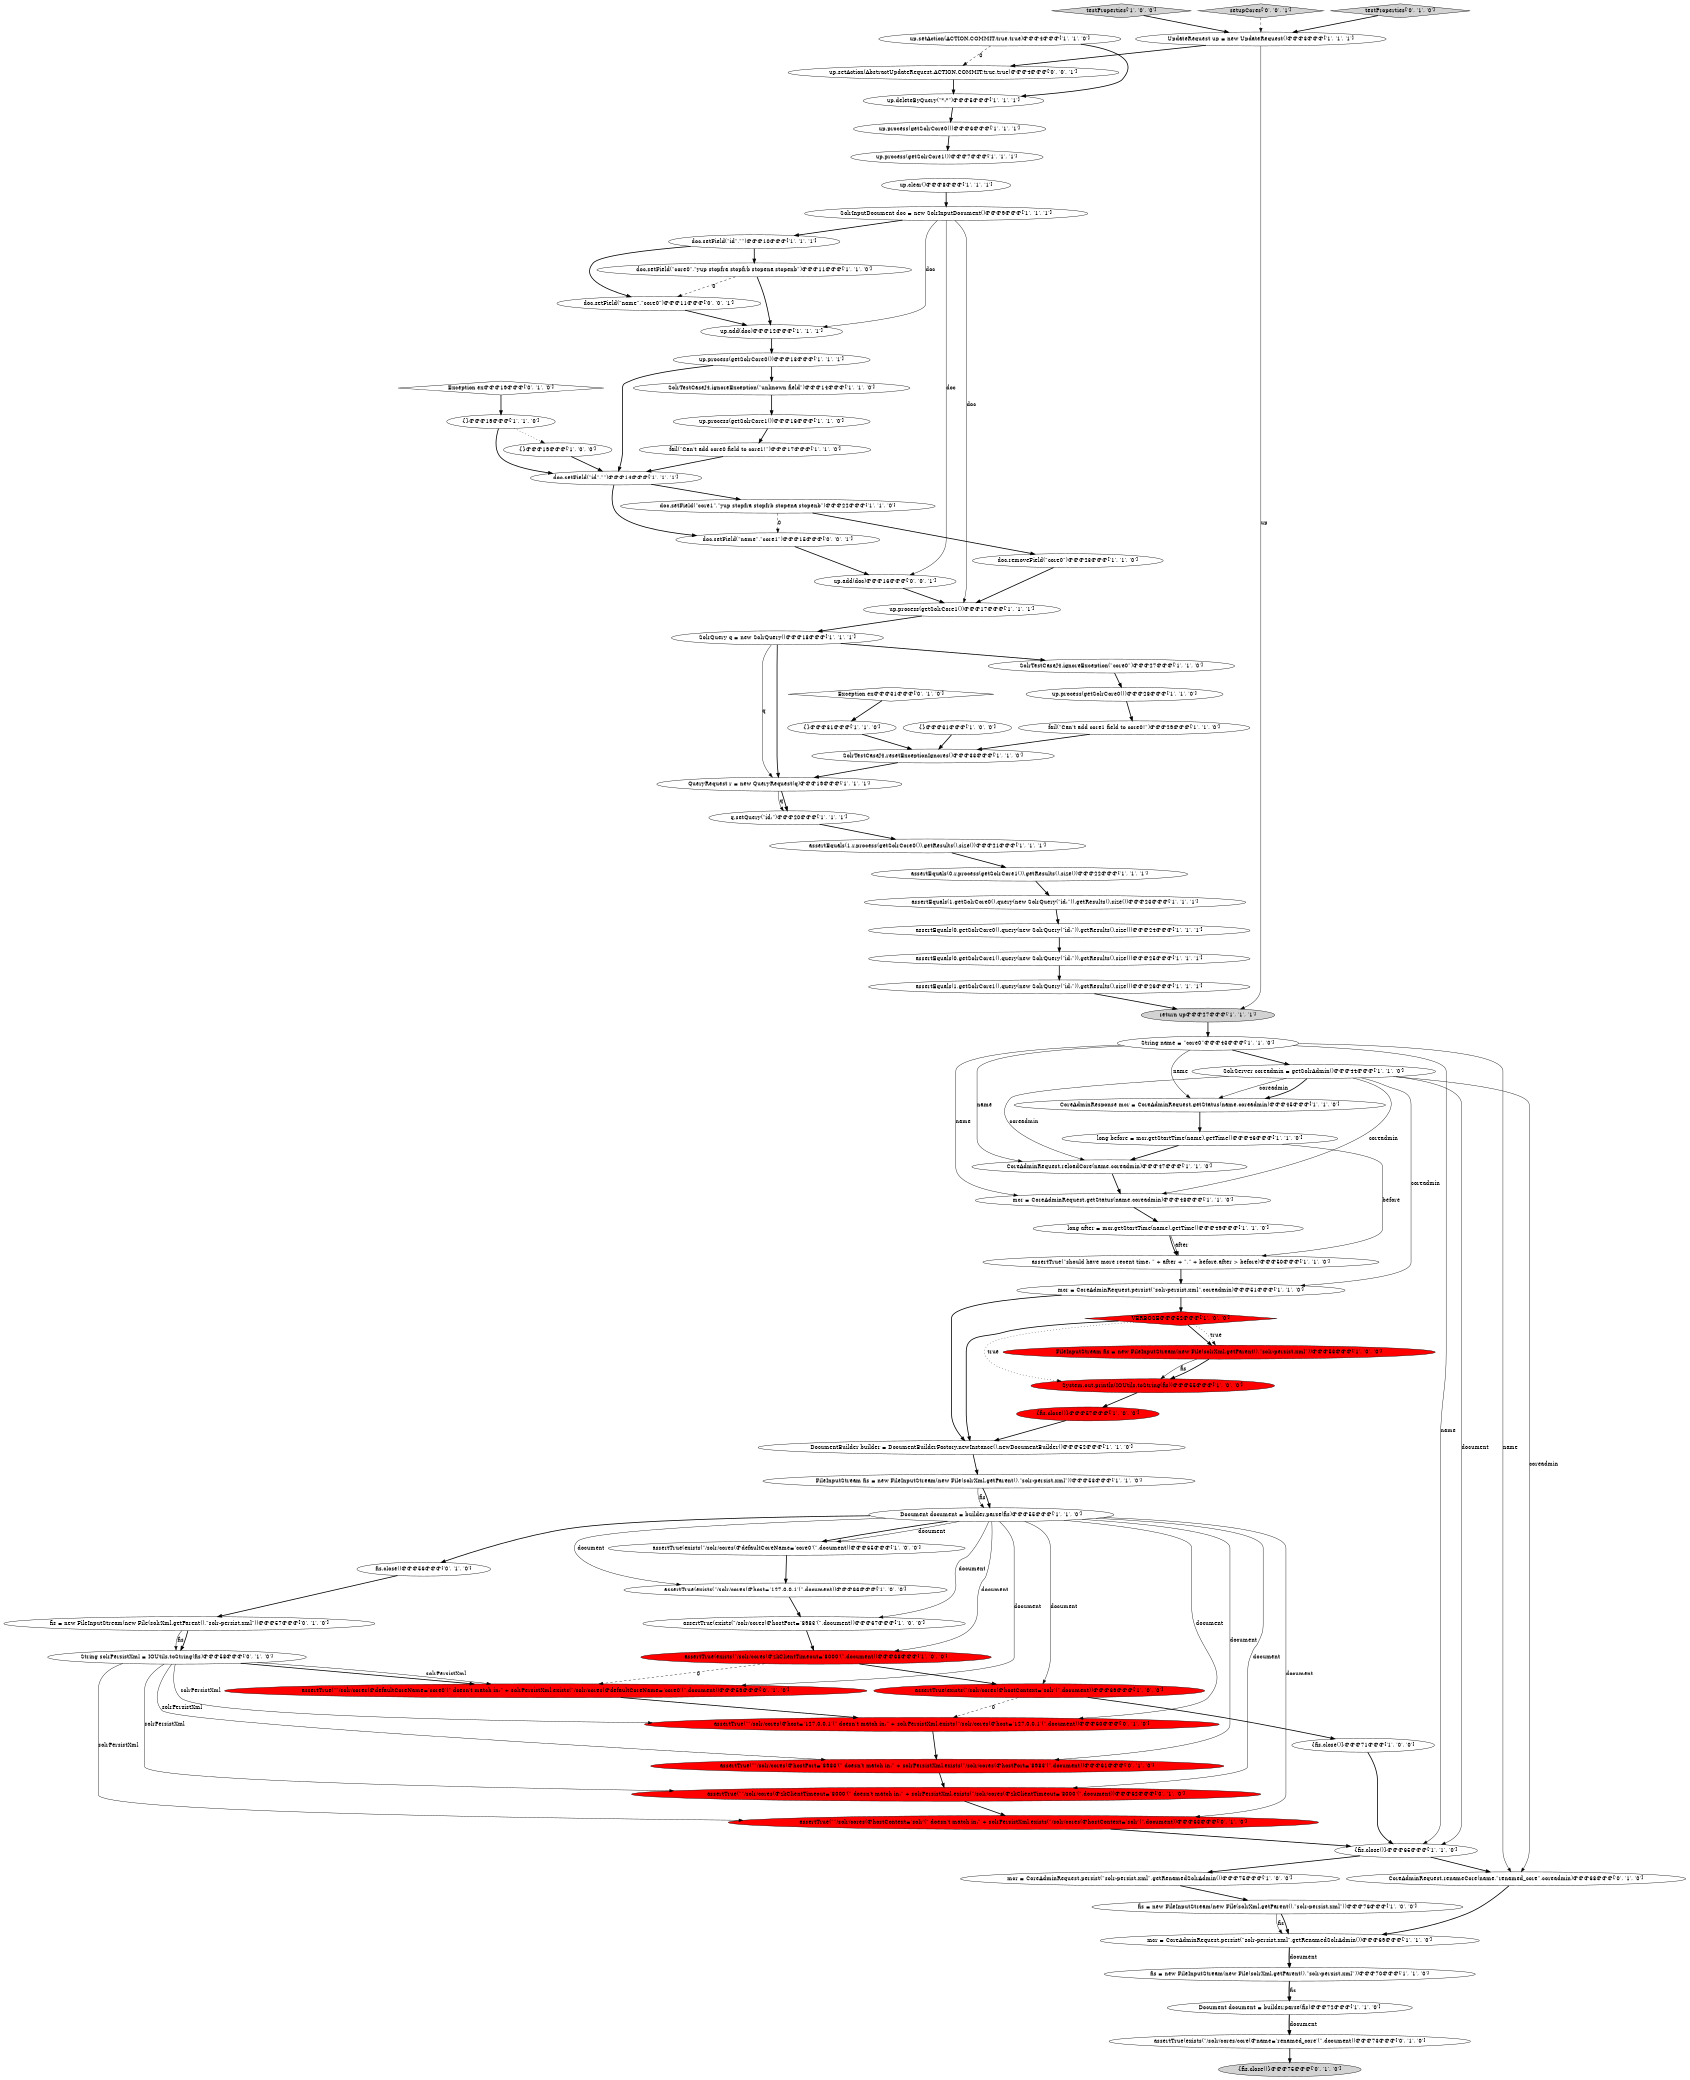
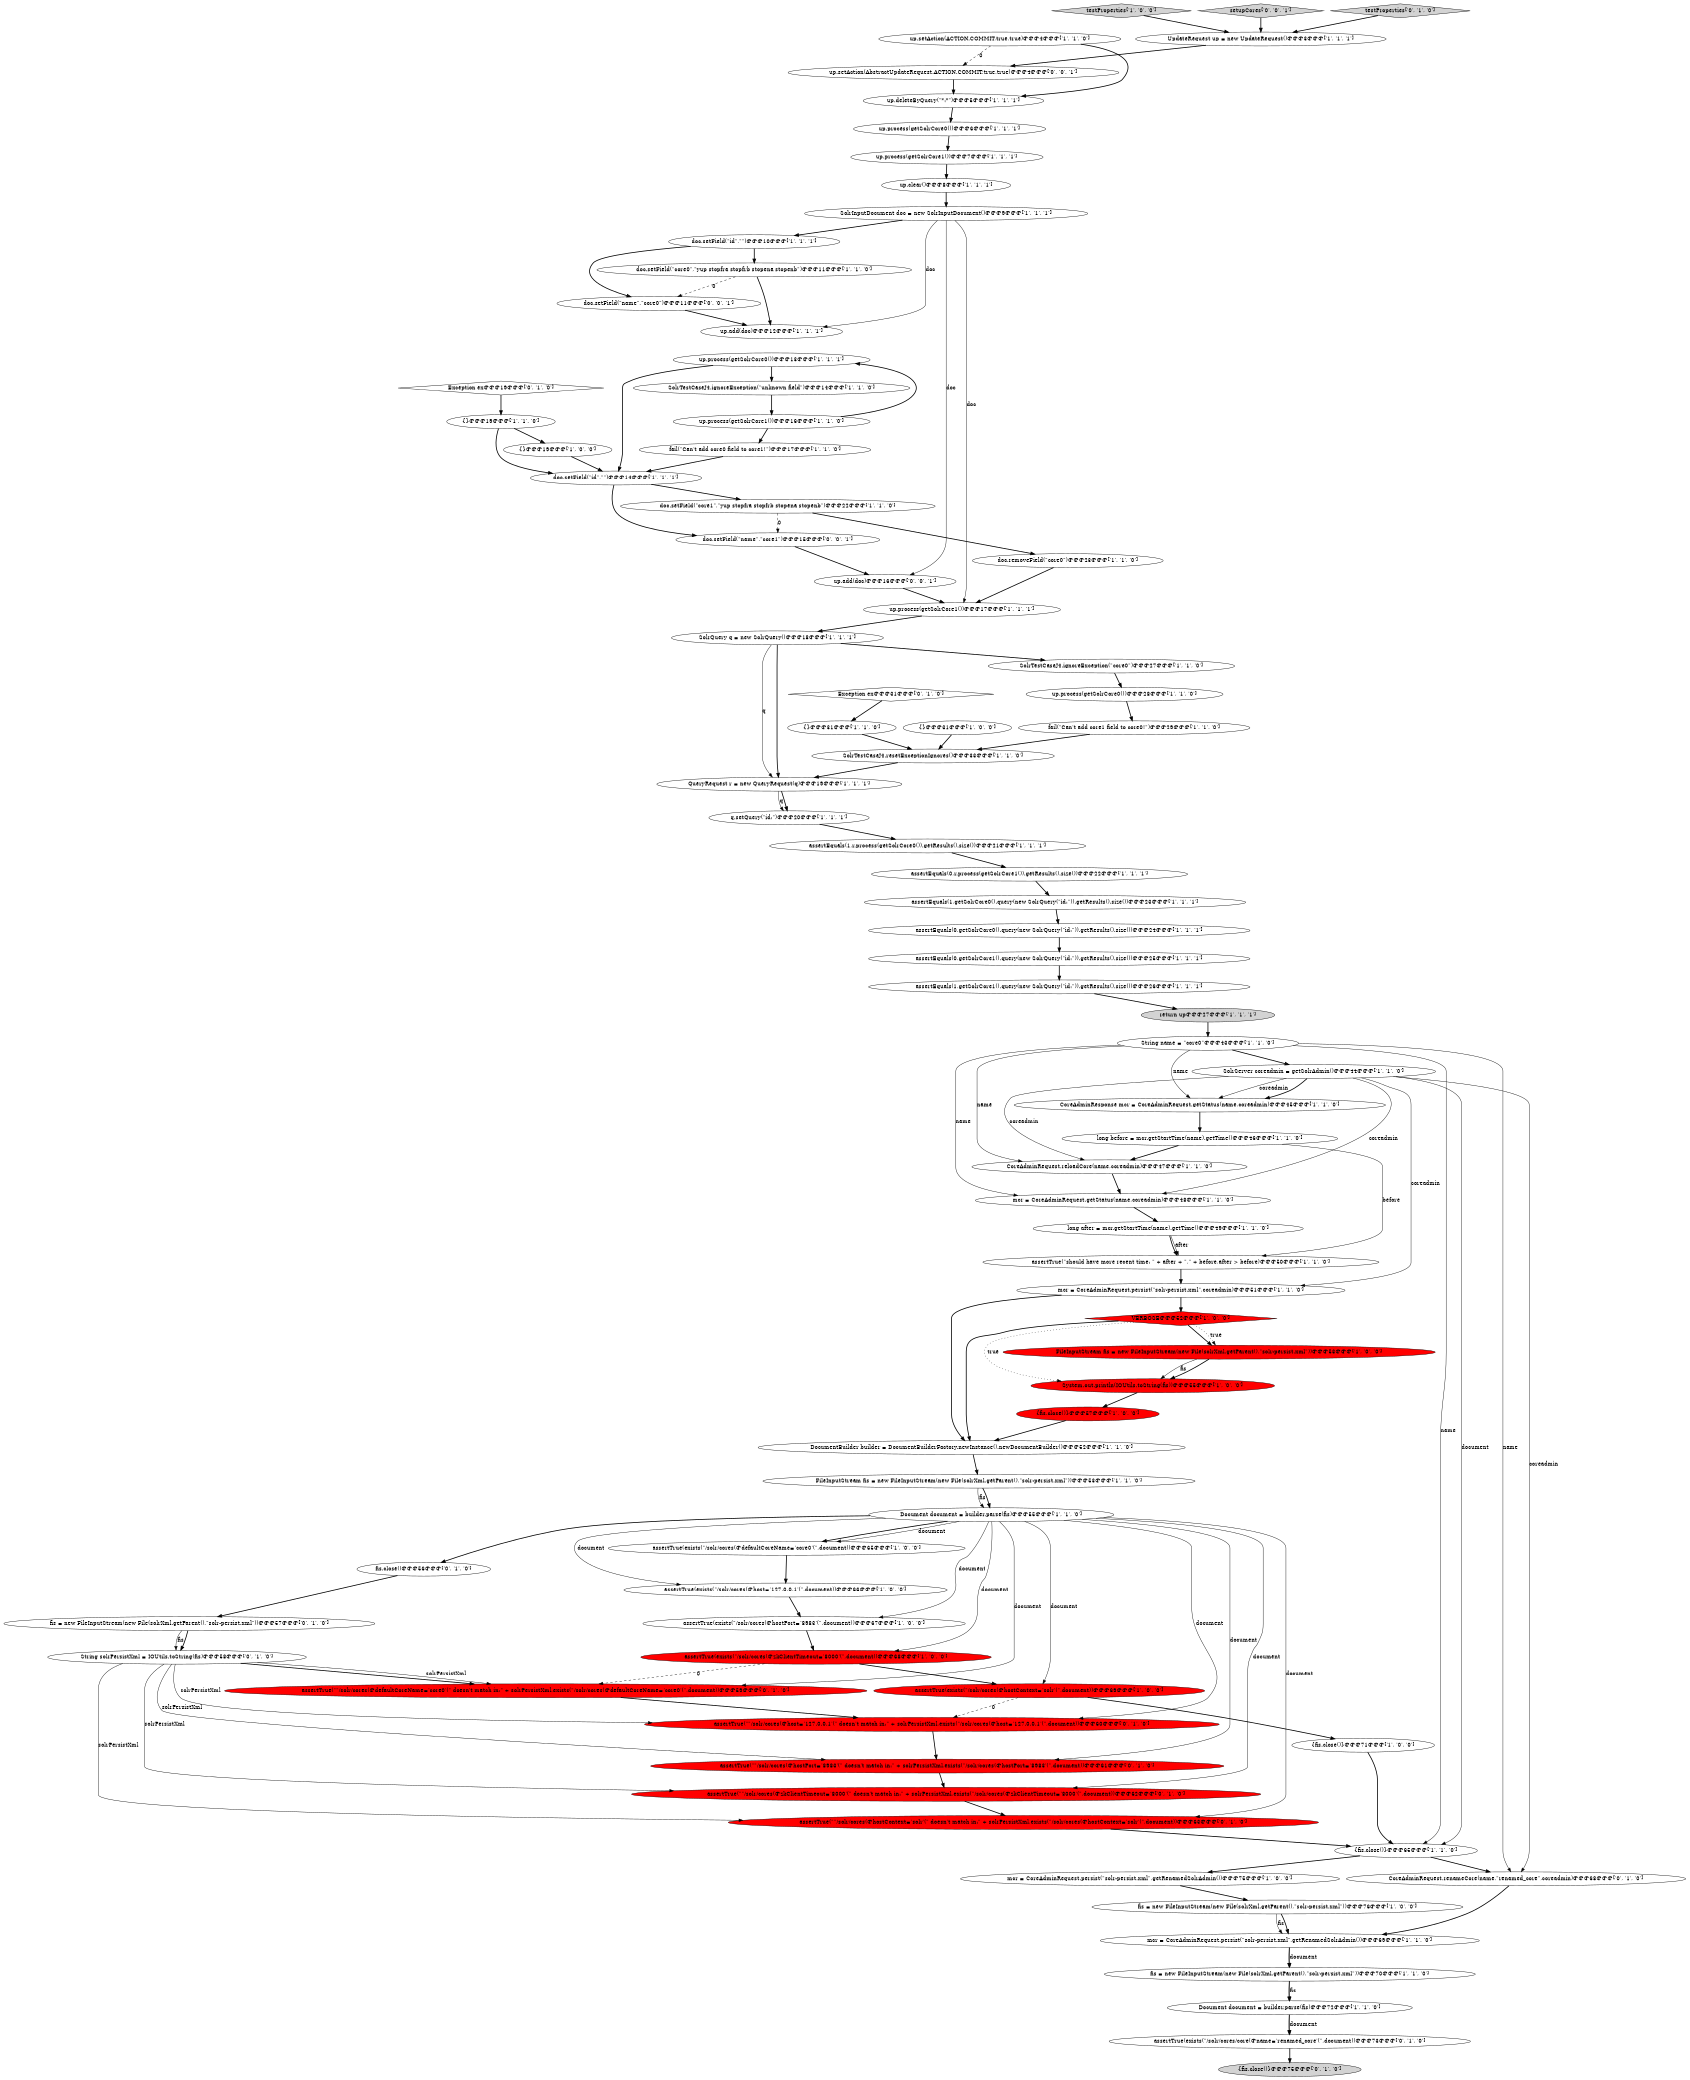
edge "setupCores['0', '0', '1']" -> "UpdateRequest up = new UpdateRequest()@@@3@@@['1', '1', '1']": style dashed -> bold
edge "up.process(getSolrCore1())@@@7@@@['1', '1', '1']" -> "up.clear()@@@8@@@['1', '1', '1']": added
edge "up.add(doc)@@@12@@@['1', '1', '1']" -> "up.process(getSolrCore0())@@@13@@@['1', '1', '1']": now "up.process(getSolrCore1())@@@16@@@['1', '1', '0']" -> "up.process(getSolrCore0())@@@13@@@['1', '1', '1']"
edge "{}@@@19@@@['1', '1', '0']" -> "{}@@@19@@@['1', '0', '0']": style dotted -> bold
edge "UpdateRequest up = new UpdateRequest()@@@3@@@['1', '1', '1']" -> "return up@@@27@@@['1', '1', '1']": removed, label "up"
